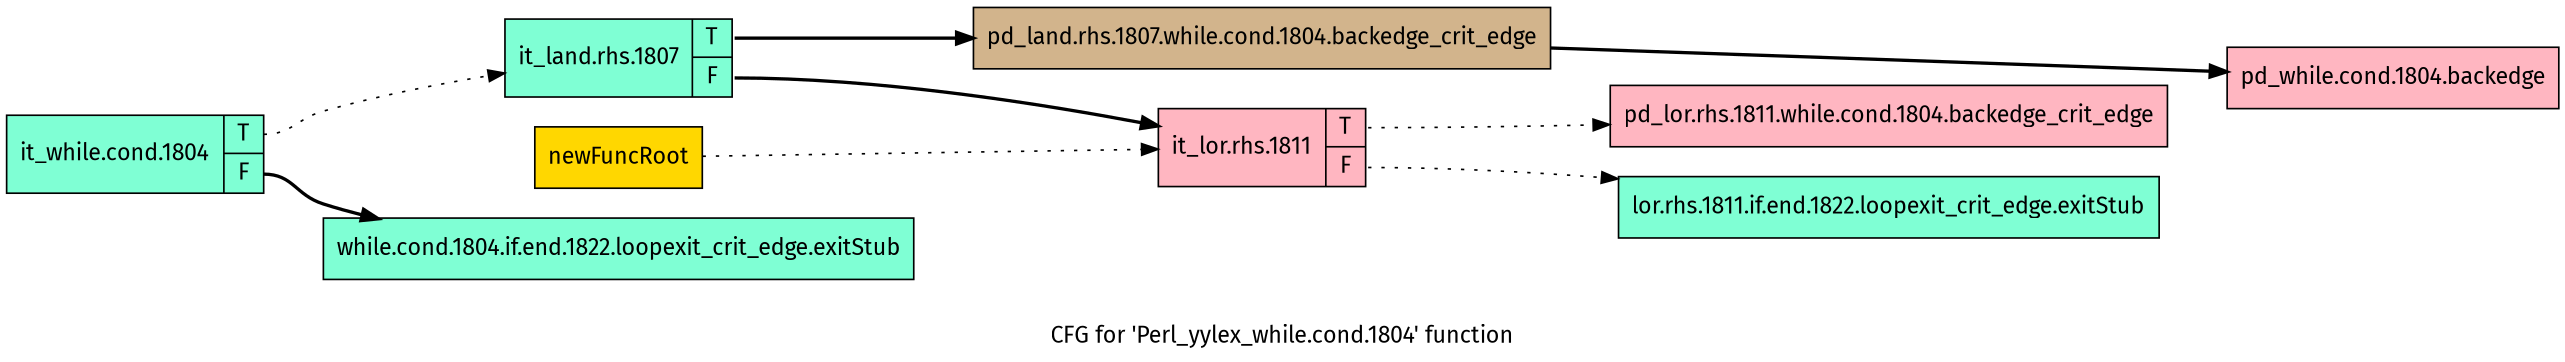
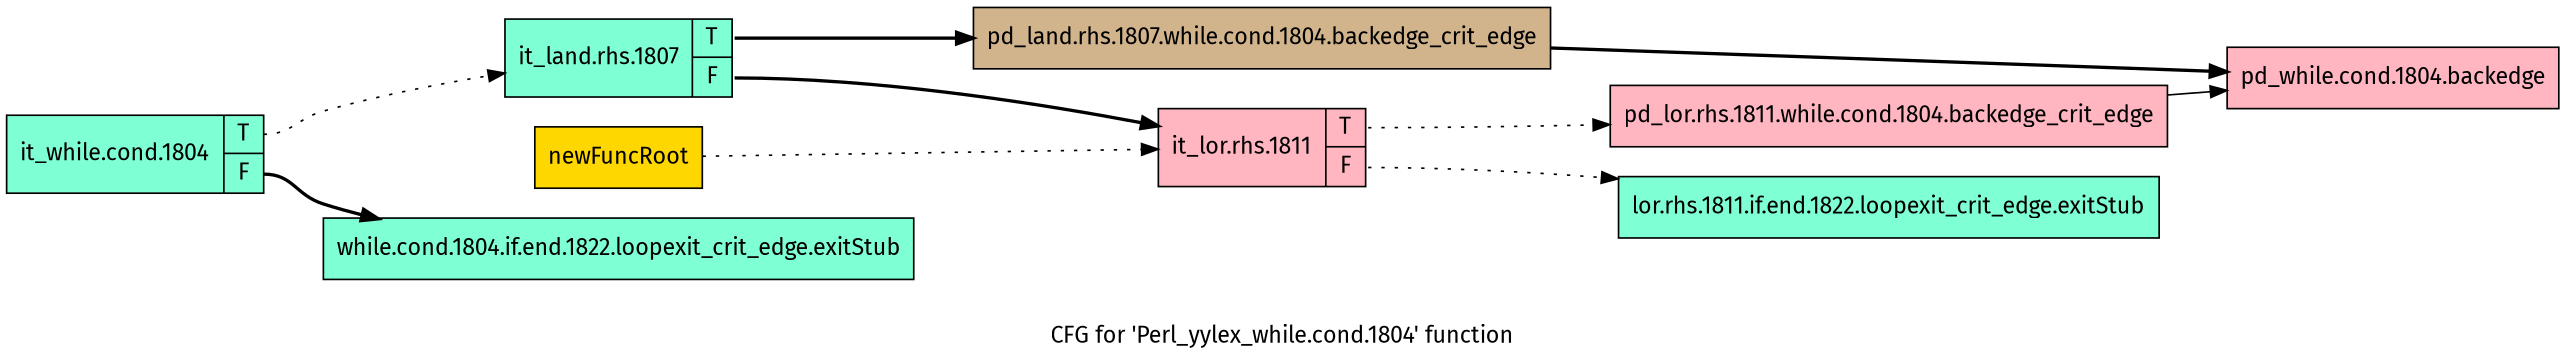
edge "pd_lor.rhs.1811.while.cond.1804.backedge_crit_edge" -> "pd_while.cond.1804.backedge": added
